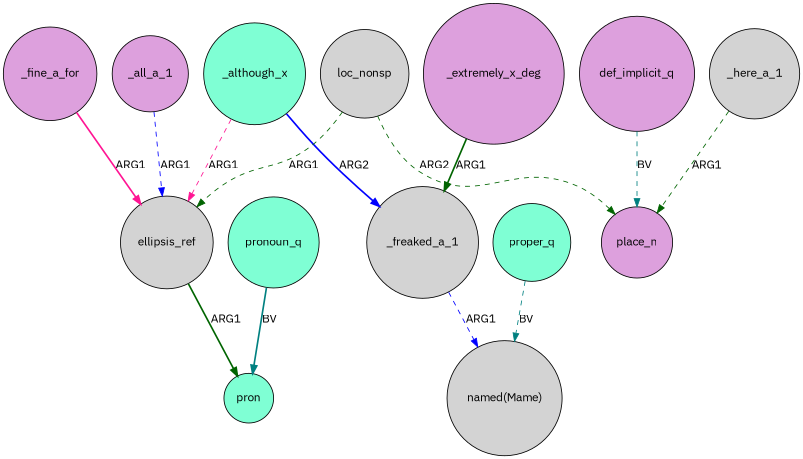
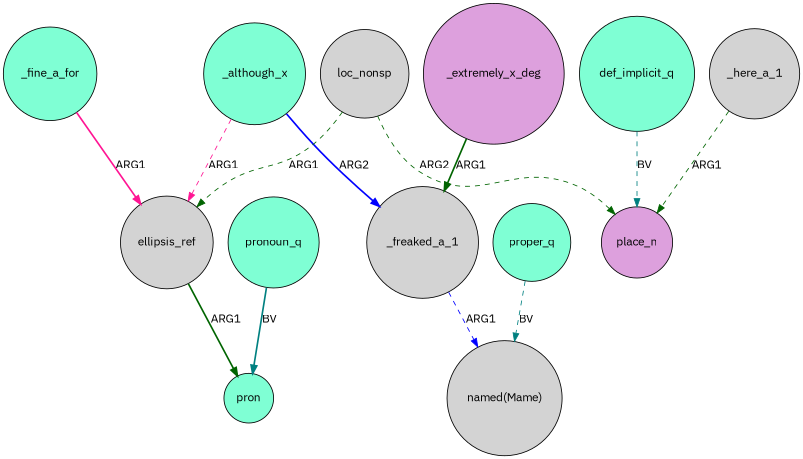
node "_fine_a_for": fillcolor plum -> aquamarine
node "_all_a_1": removed
node "def_implicit_q": fillcolor plum -> aquamarine
